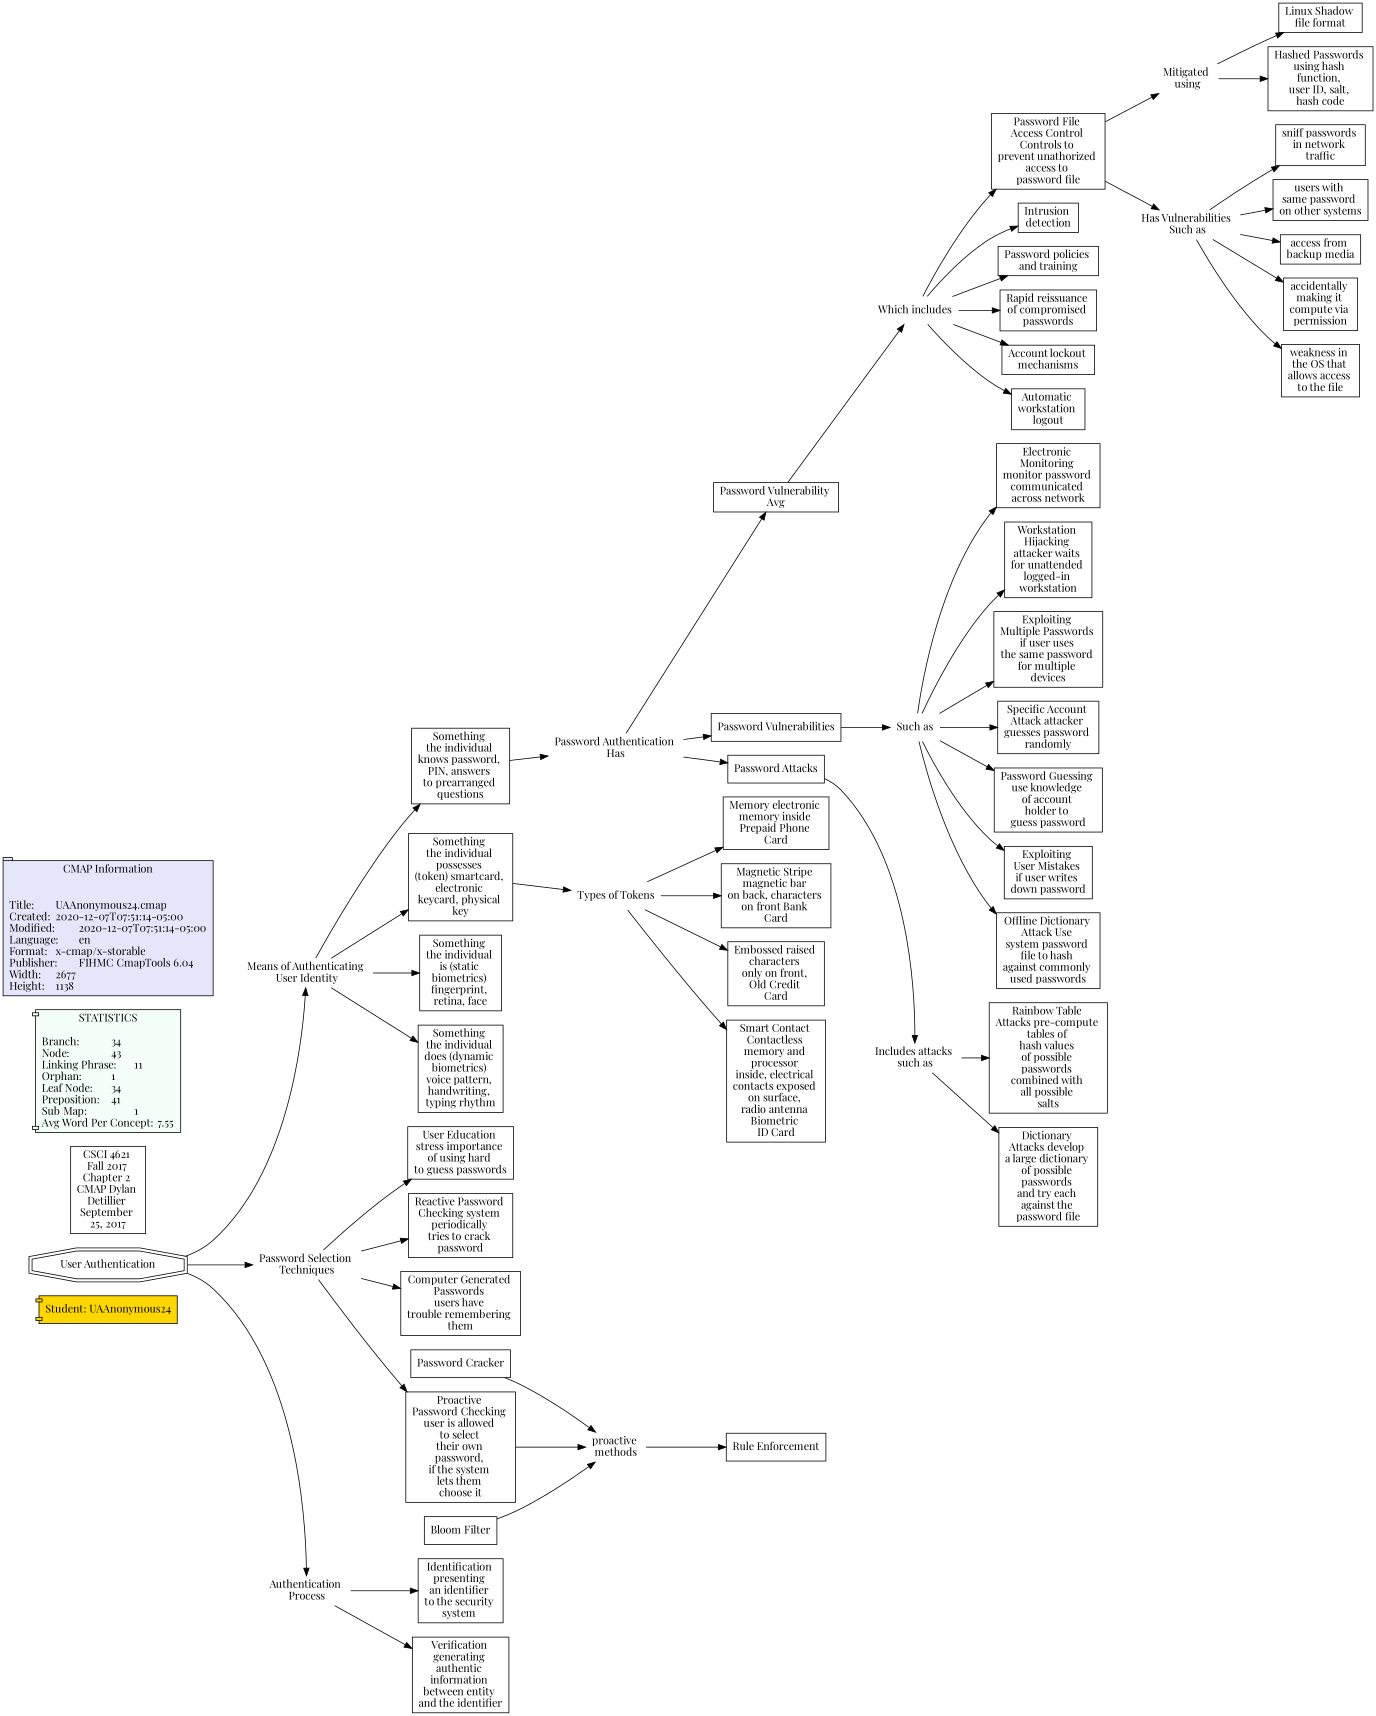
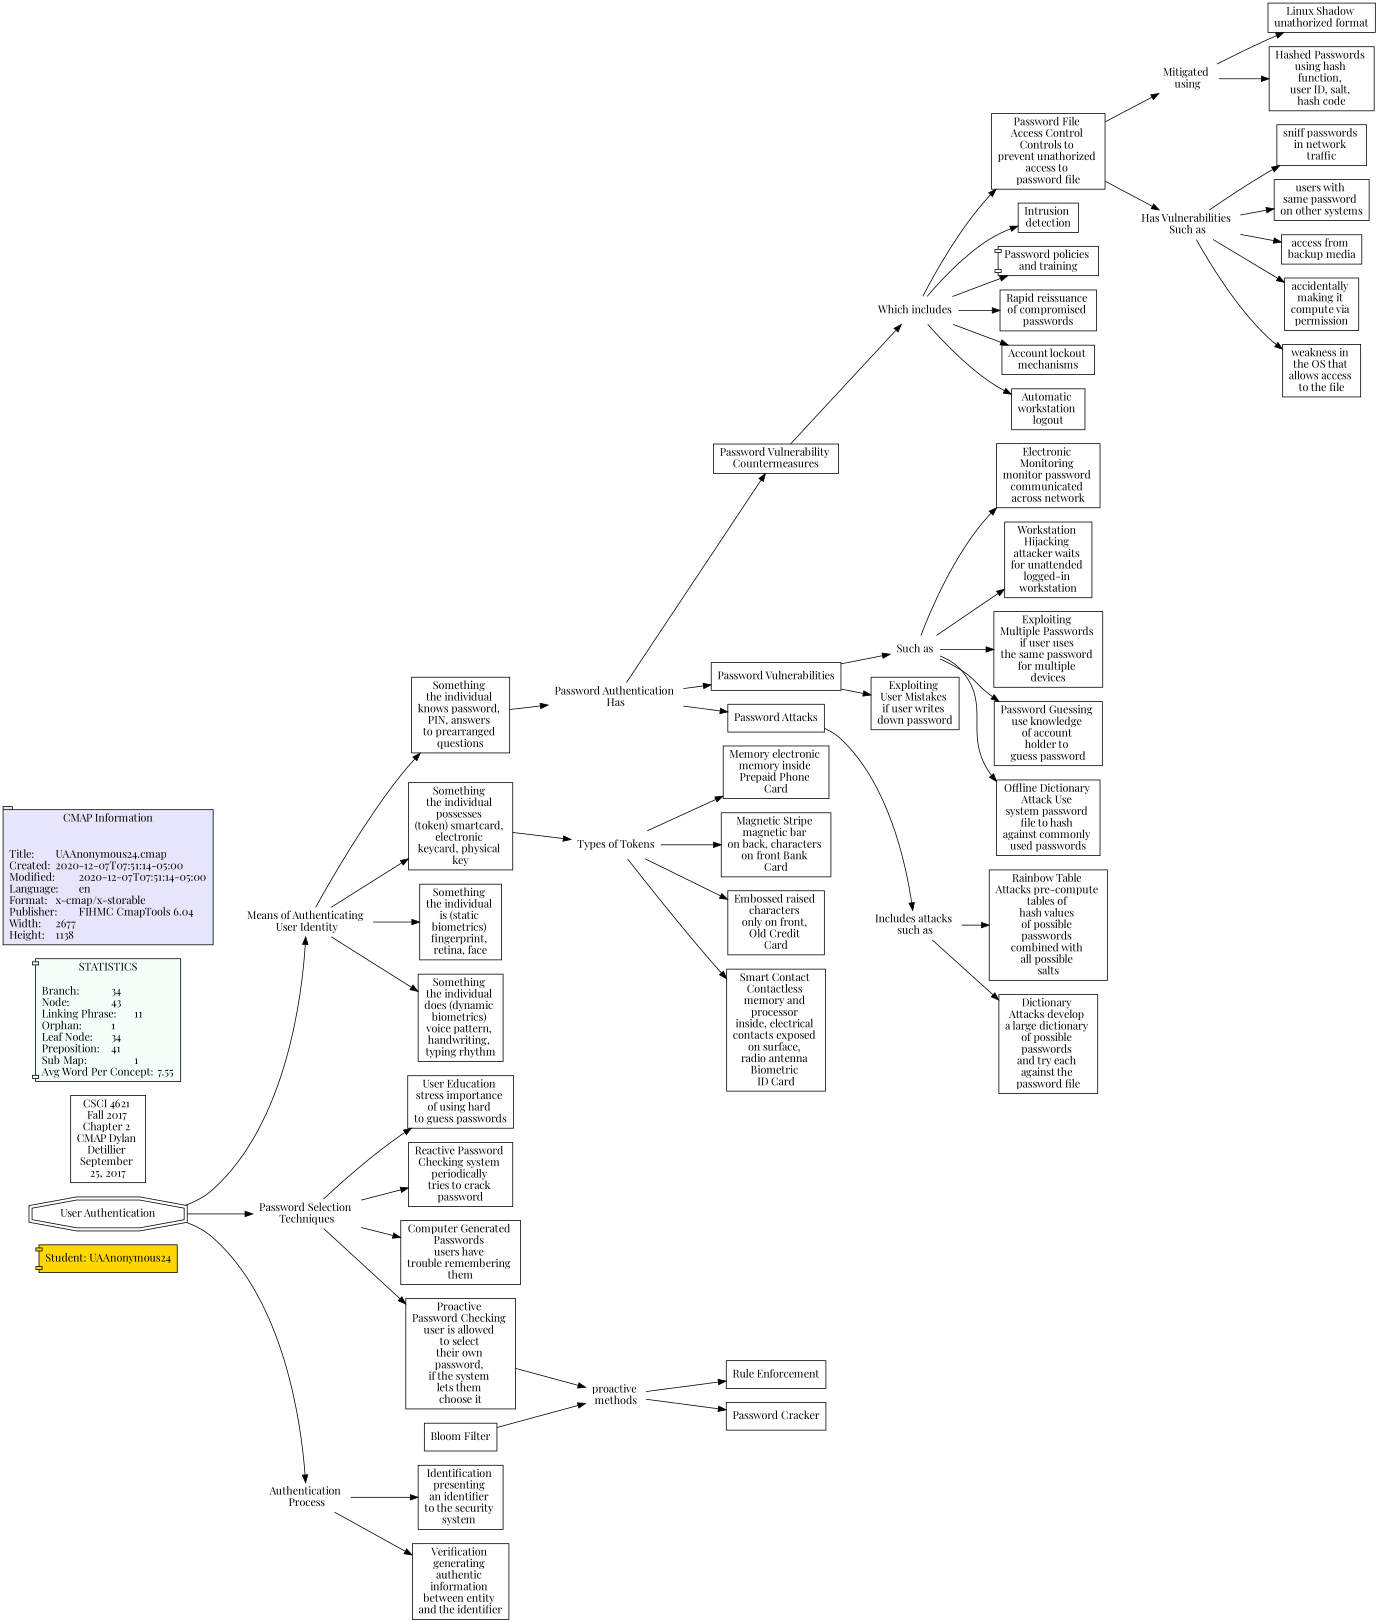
node "Linux Shadow file format": label "Linux Shadow file format" -> "Linux Shadow unathorized format"
node "Password policies and training": shape box -> component
node "Password Vulnerability Avg": label "Password Vulnerability Avg" -> "Password Vulnerability Countermeasures"
node "Specific Account Attack attacker guesses password randomly": removed
edge "Such as" -> "Exploiting User Mistakes if user writes down password": now "Password Vulnerabilities" -> "Exploiting User Mistakes if user writes down password"
edge "Password Cracker" -> "proactive methods": reversed
